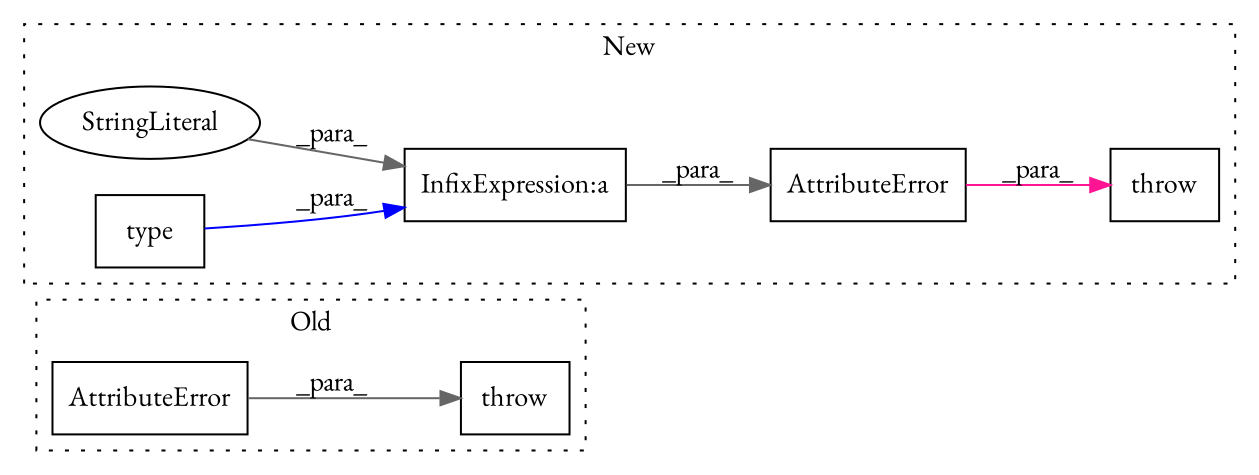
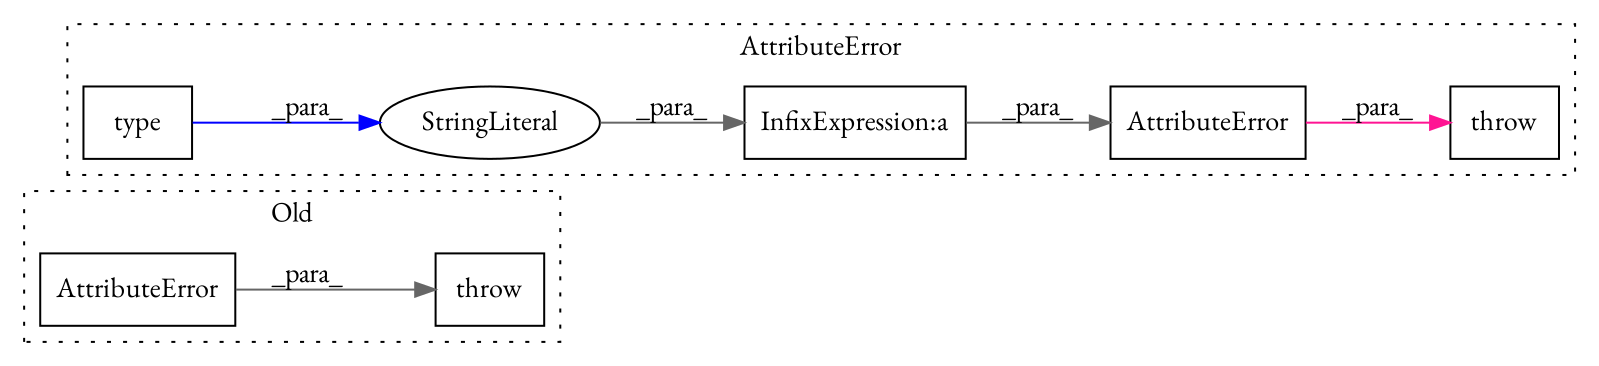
cluster "New": label "New" -> "AttributeError"
edge "type" -> "InfixExpression:a": now "type" -> "StringLiteral"
